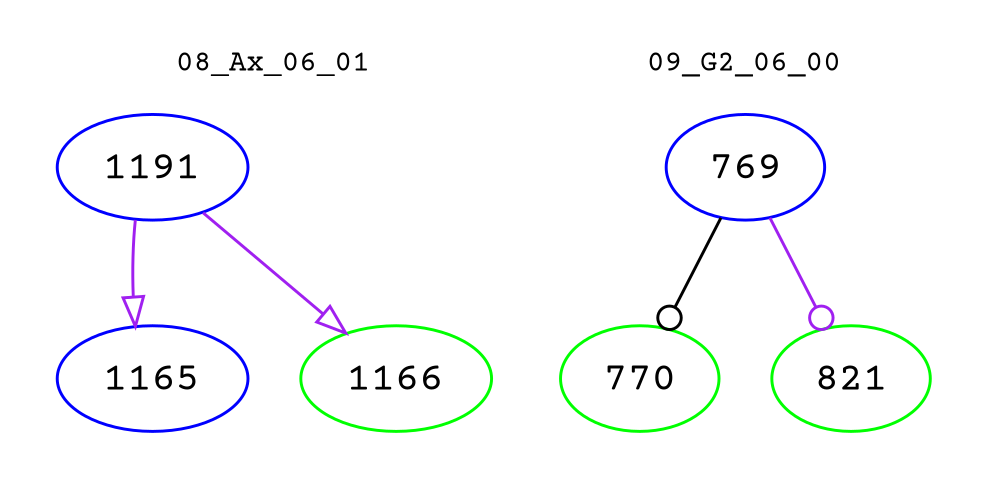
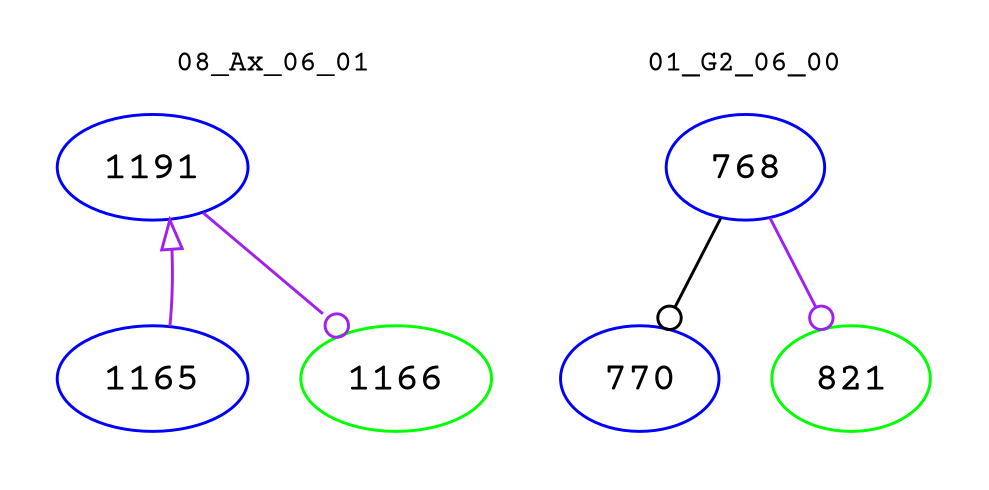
cluster "09_G2_06_00": label "09_G2_06_00" -> "01_G2_06_00"
node "769": label "769" -> "768"
edge "1191" -> "1165": reversed
edge "1191" -> "1166": arrowhead onormal -> odot
node "770": color green -> blue
